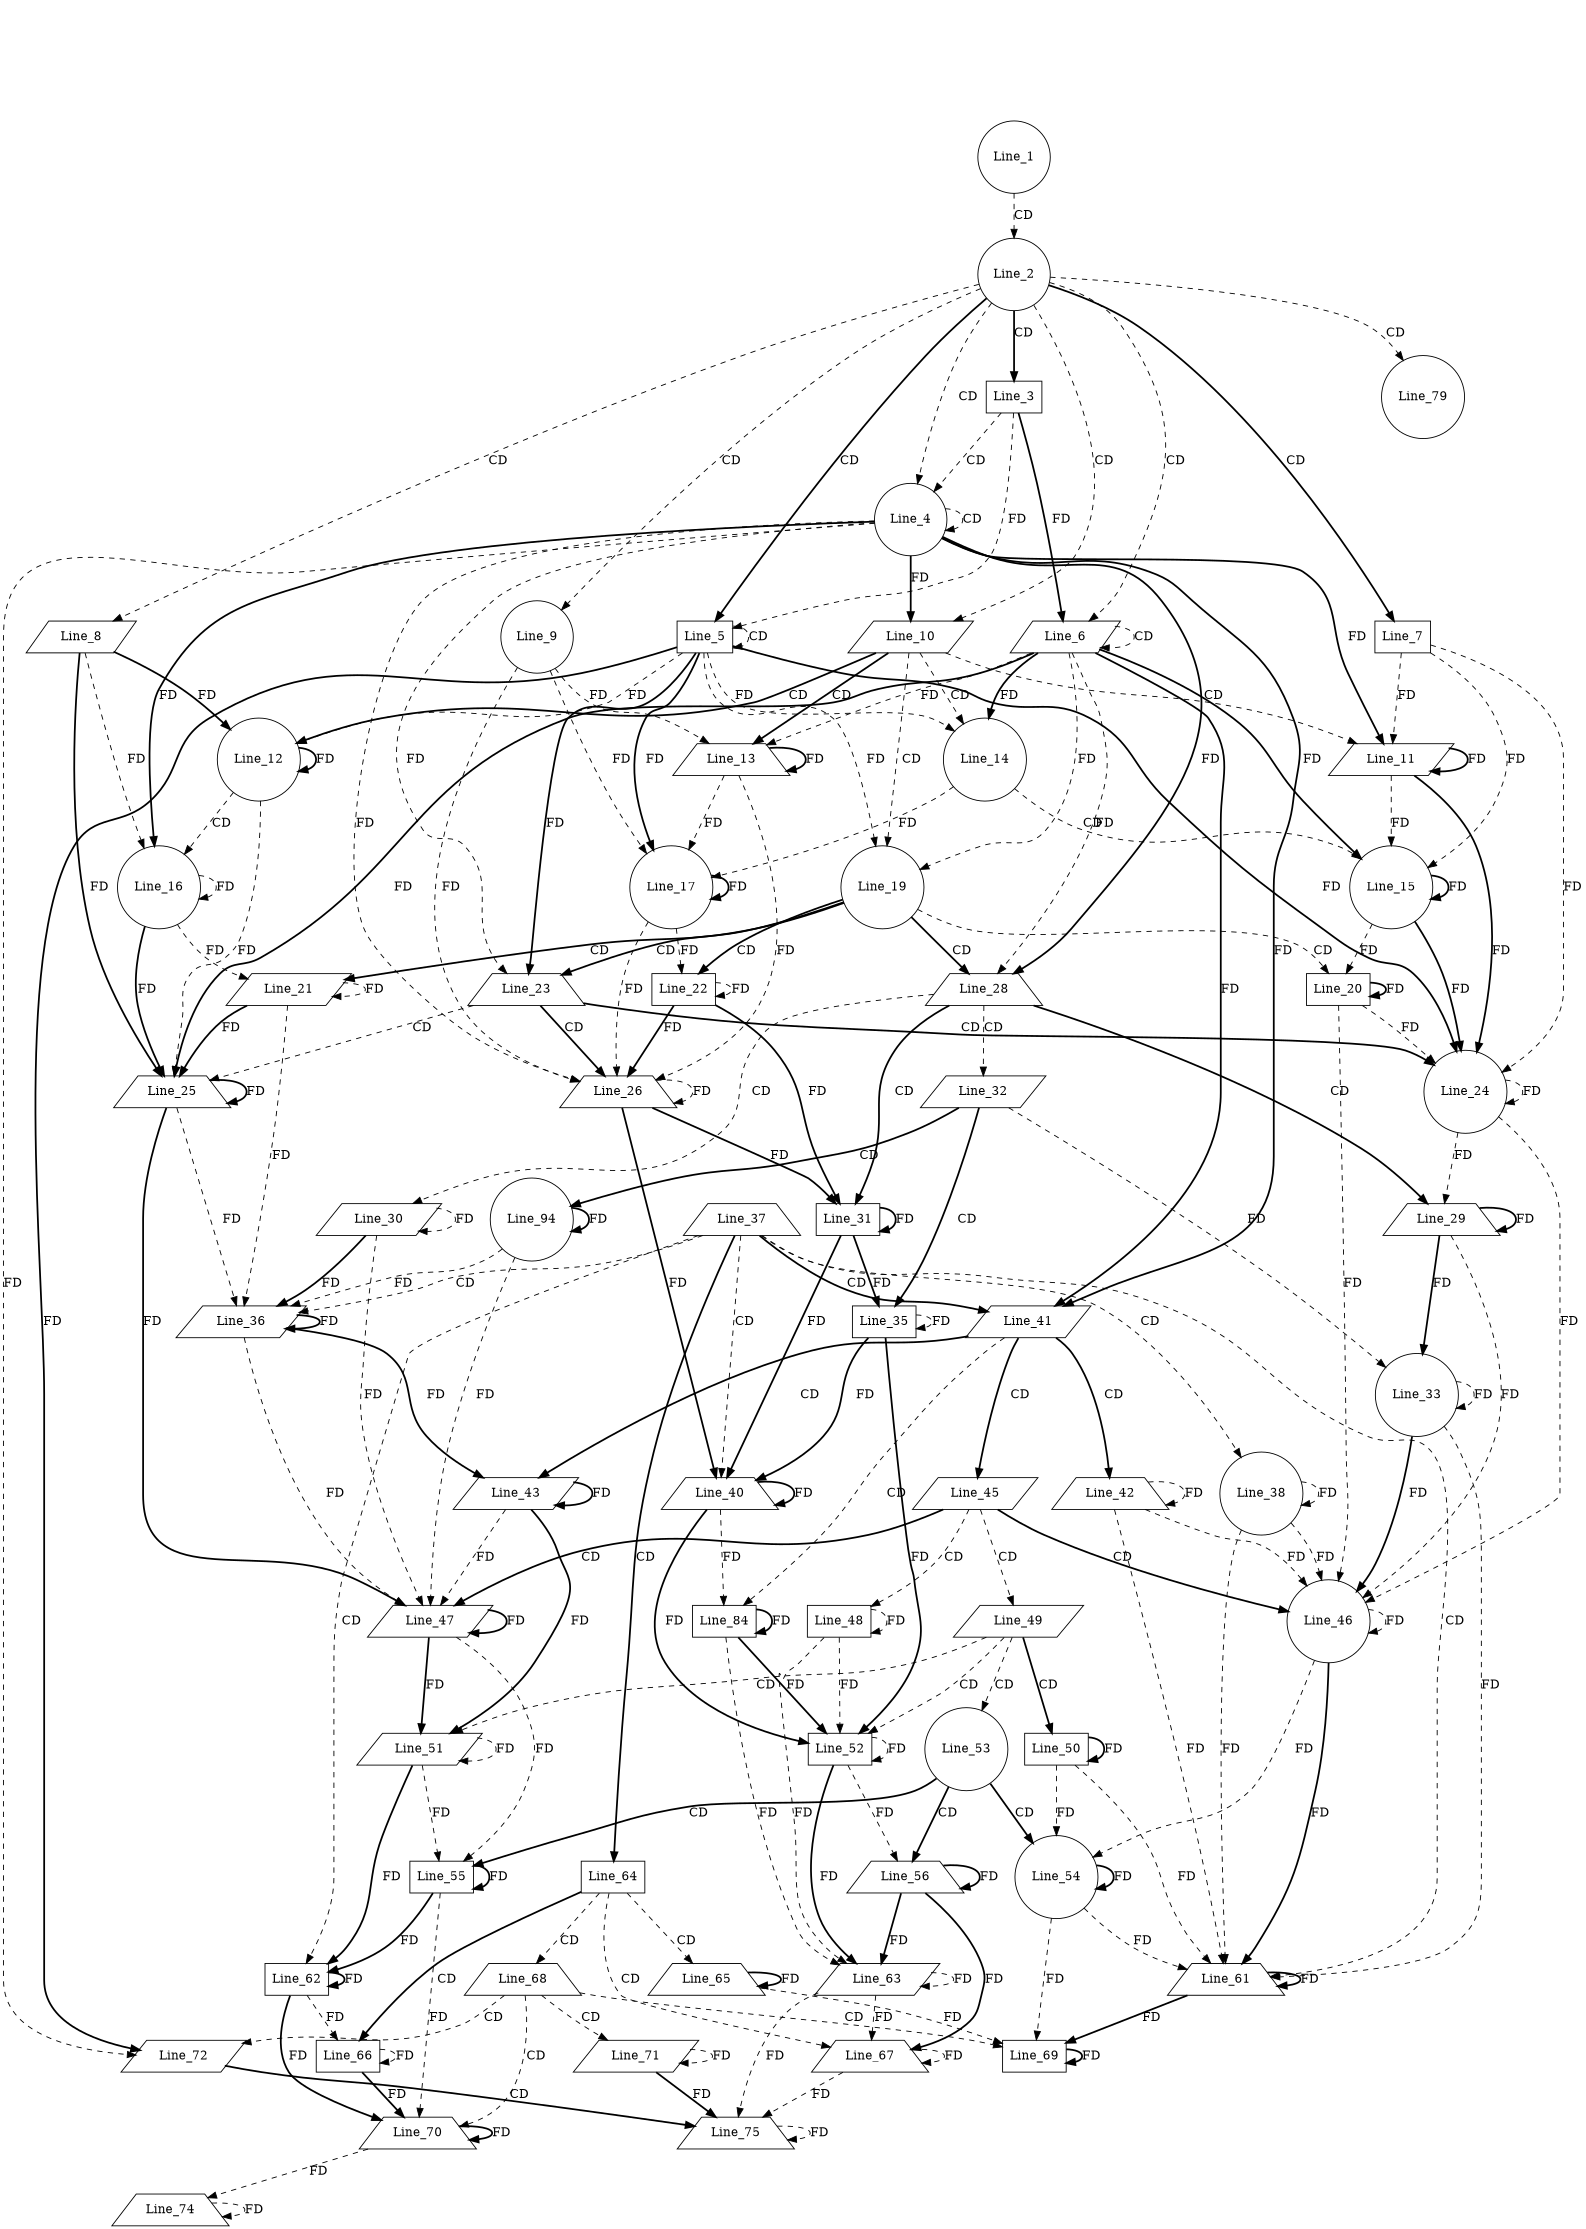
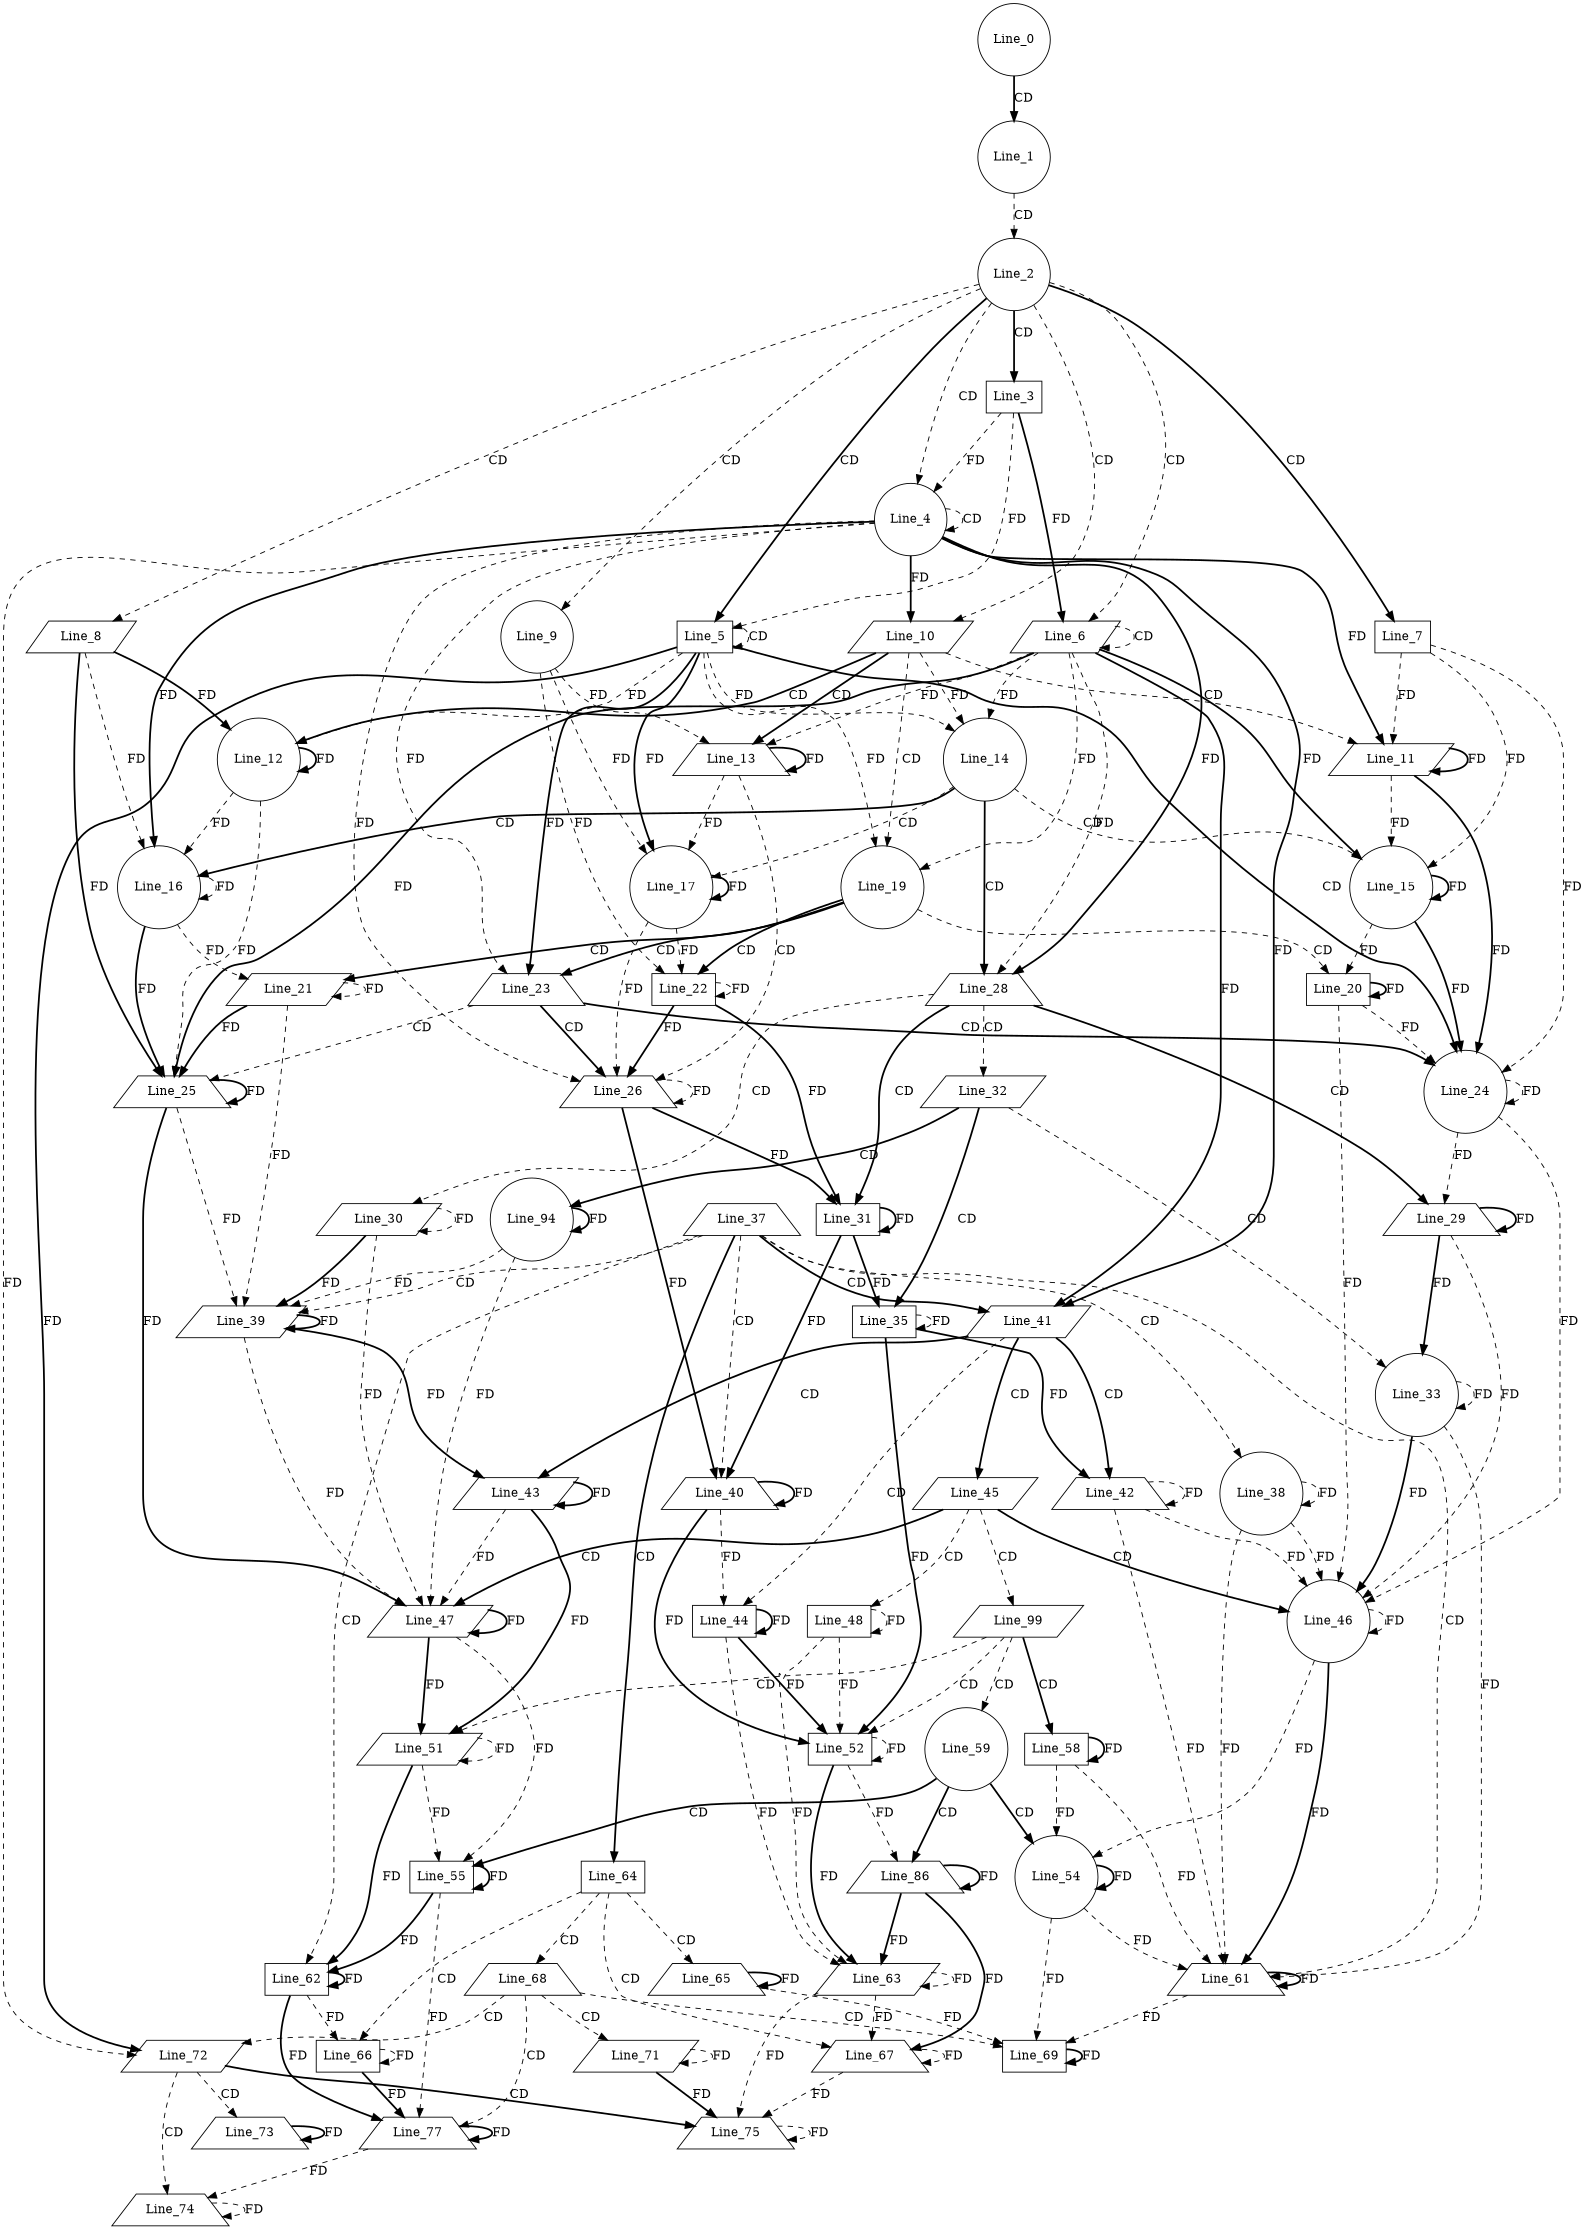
node "Line_0": added
node "Line_79": removed
edge "Line_3" -> "Line_4": label "CD" -> "FD"
edge "Line_6" -> "Line_14": style bold -> dashed
edge "Line_10" -> "Line_14": label "CD" -> "FD"
edge "Line_14" -> "Line_16": added, label "CD"
edge "Line_12" -> "Line_16": label "CD" -> "FD"
edge "Line_14" -> "Line_17": label "FD" -> "CD"
edge "Line_5" -> "Line_24": label "FD" -> "CD"
edge "Line_9" -> "Line_26": now "Line_9" -> "Line_22"
edge "Line_19" -> "Line_28": now "Line_14" -> "Line_28"
edge "Line_13" -> "Line_26": label "FD" -> "CD"
edge "Line_32" -> "Line_33": label "FD" -> "CD"
node "Line_36": label "Line_36" -> "Line_39"
edge "Line_35" -> "Line_40": now "Line_35" -> "Line_42"
node "Line_84": label "Line_84" -> "Line_44"
node "Line_49": label "Line_49" -> "Line_99"
node "Line_53": label "Line_53" -> "Line_59"
node "Line_50": label "Line_50" -> "Line_58"
node "Line_56": label "Line_56" -> "Line_86"
edge "Line_64" -> "Line_66": style bold -> dashed
edge "Line_61" -> "Line_69": style bold -> dashed
edge "Line_72" -> "Line_74": added, label "CD"
node "Line_73": added
node "Line_70": label "Line_70" -> "Line_77"
